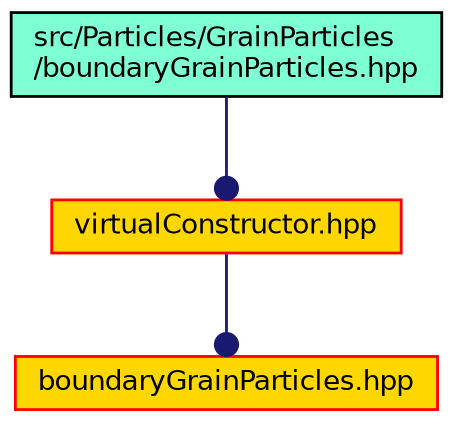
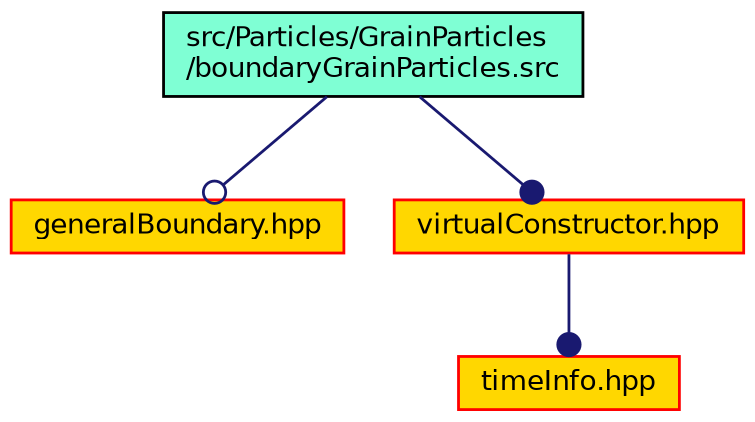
node "src/Particles/GrainParticles /boundaryGrainParticles.hpp": label "src/Particles/GrainParticles /boundaryGrainParticles.hpp" -> "src/Particles/GrainParticles /boundaryGrainParticles.src"
node "generalBoundary.hpp": added
node "boundaryGrainParticles.hpp": label "boundaryGrainParticles.hpp" -> "timeInfo.hpp"
